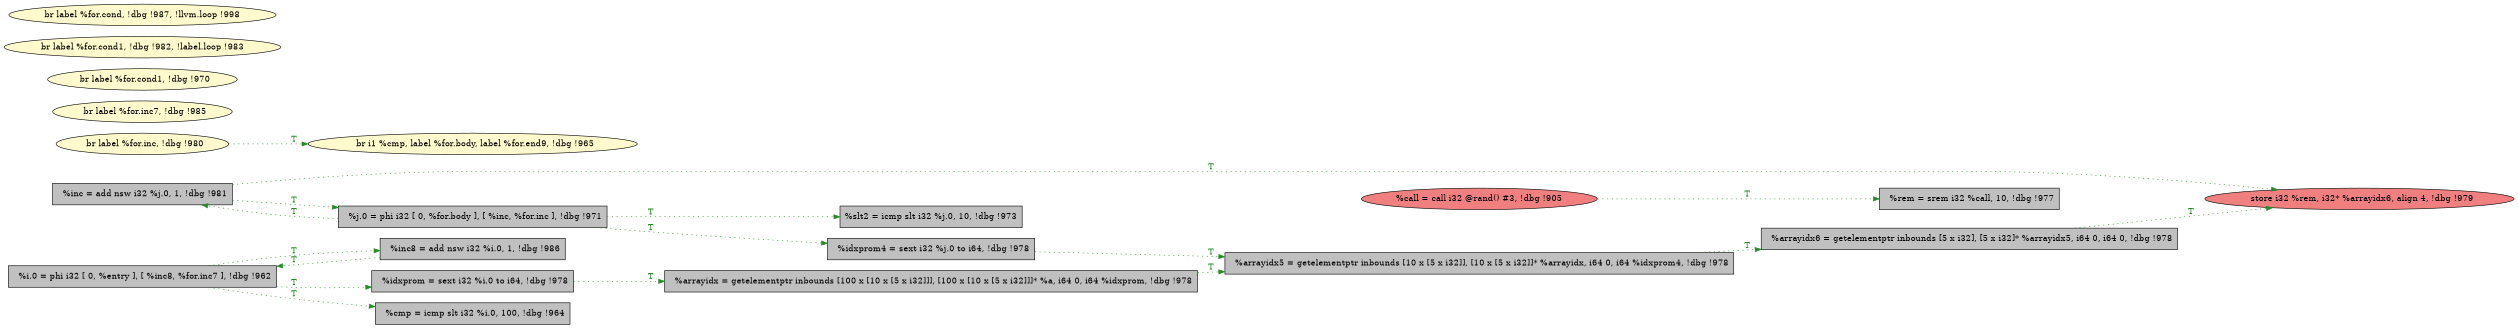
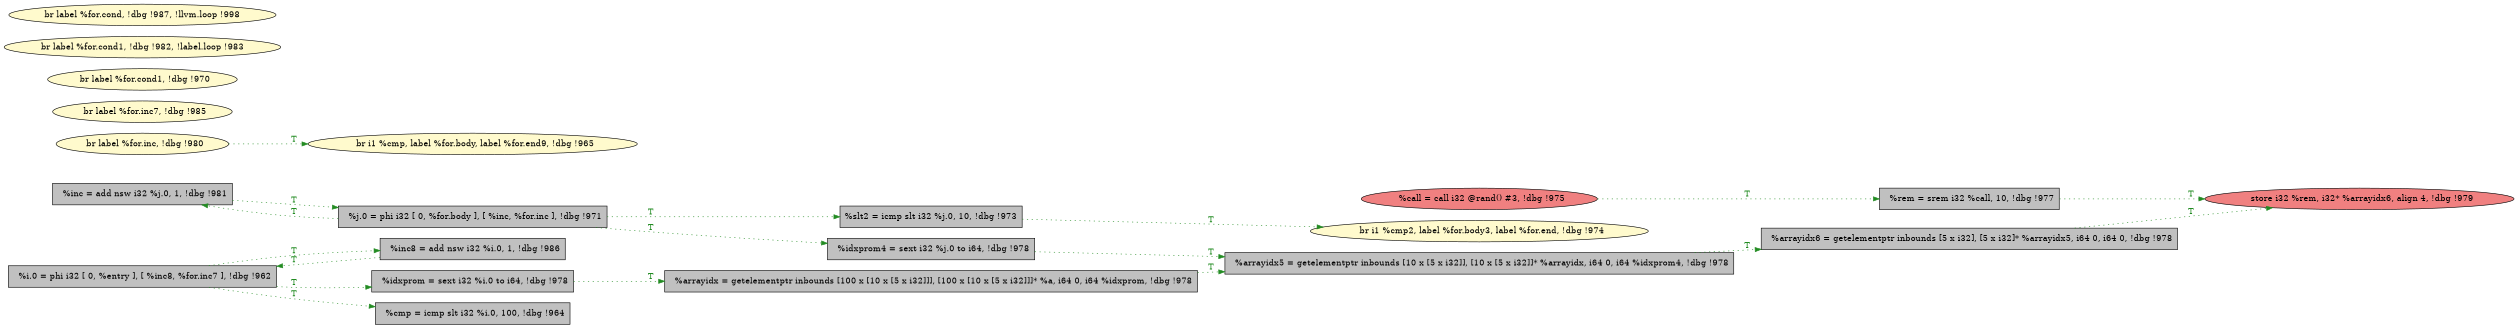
edge "%inc = add nsw i32 %j.0, 1, !dbg !981" -> "store i32 %rem, i32* %arrayidx6, align 4, !dbg !979": now "%rem = srem i32 %call, 10, !dbg !977" -> "store i32 %rem, i32* %arrayidx6, align 4, !dbg !979"
node "%call = call i32 @rand() #3, !dbg !905": label "%call = call i32 @rand() #3, !dbg !905" -> "%call = call i32 @rand() #3, !dbg !975"
node "br i1 %cmp2, label %for.body3, label %for.end, !dbg !974": added
